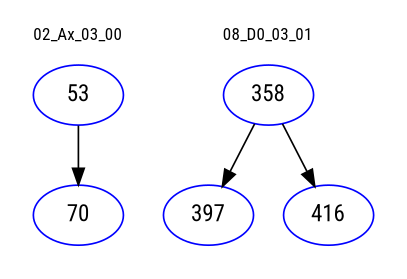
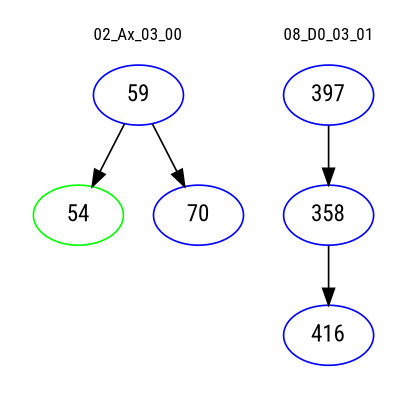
node "53": label "53" -> "59"
edge "358" -> "397": reversed
node "54": added
